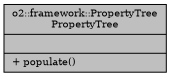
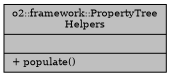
node "o2::framework::PropertyTree": text "PropertyTree" -> "Helpers"
